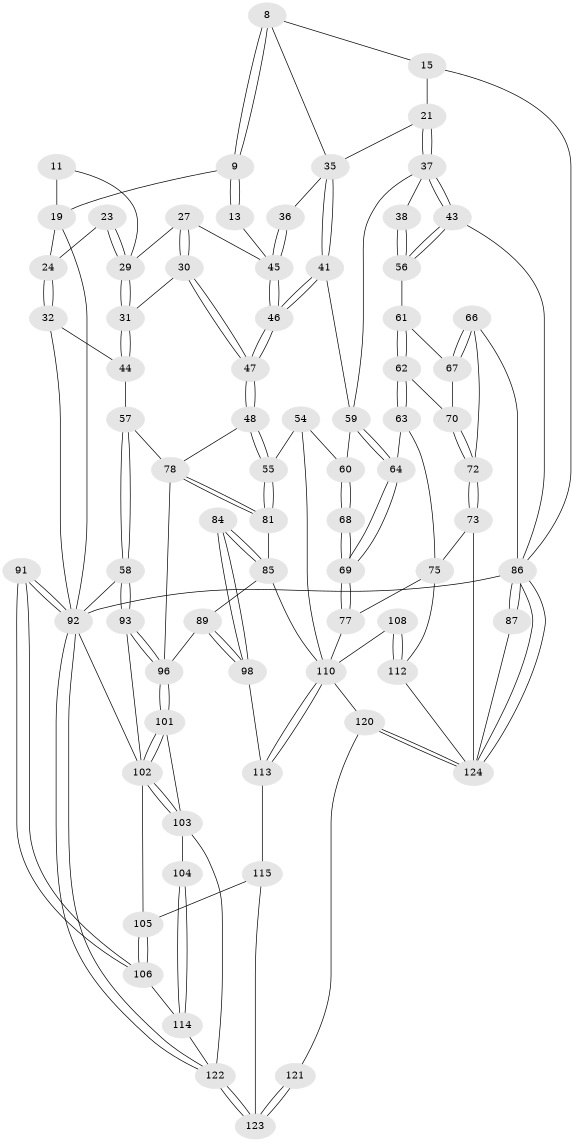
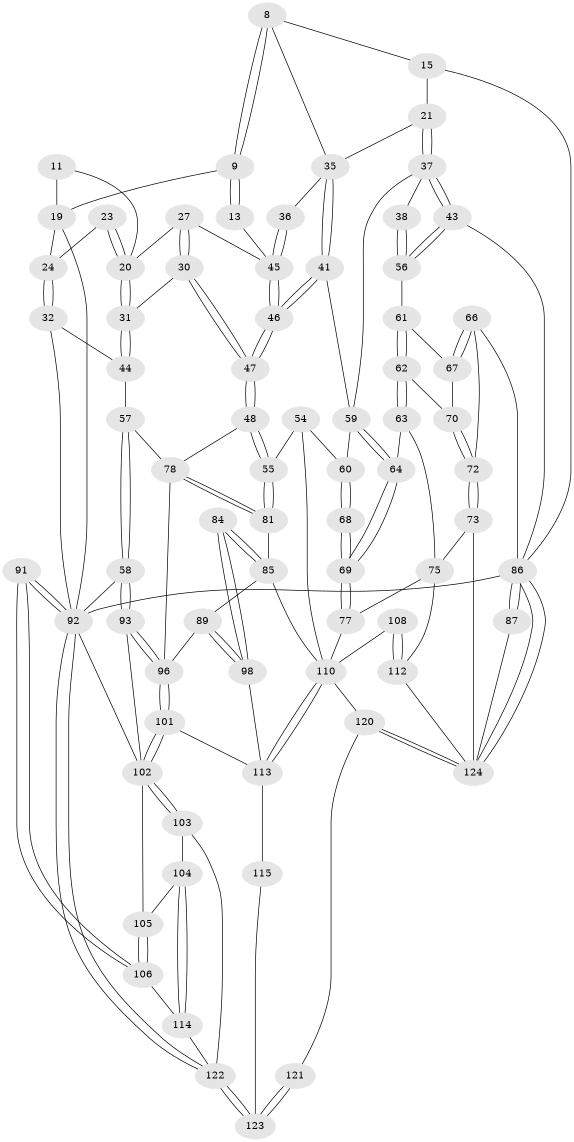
node "29": label "29" -> "20"
edge "101" -- "103": now "101" -- "113"
edge "115" -- "105": now "104" -- "105"
